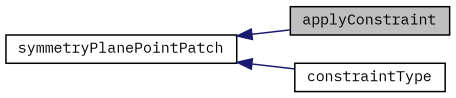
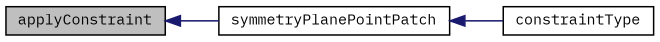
edge "applyConstraint" -> "symmetryPlanePointPatch": reversed
